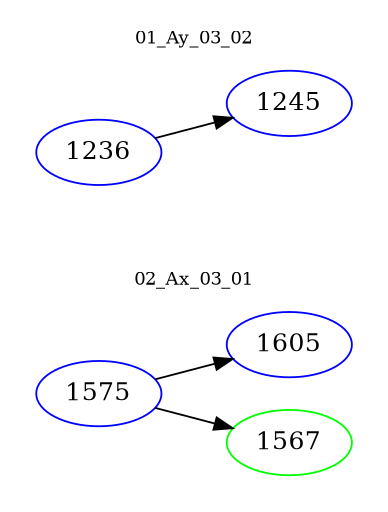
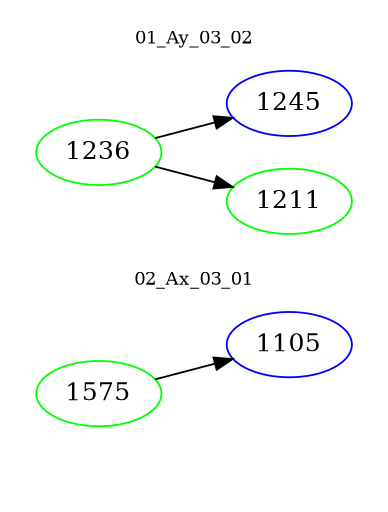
node "1236": color blue -> green
node "1211": added
node "1605": label "1605" -> "1105"
node "1575": color blue -> green
node "1567": removed
